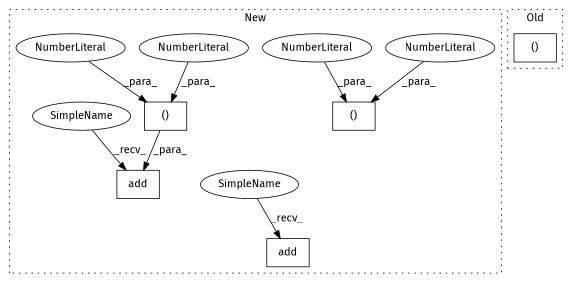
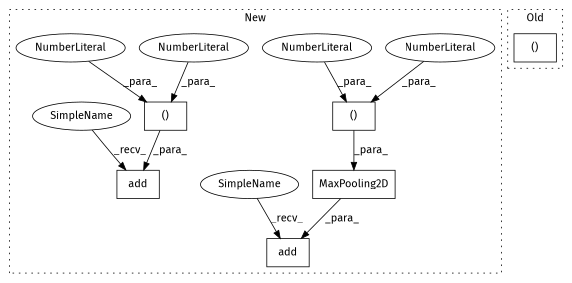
node "MaxPooling2D": added
